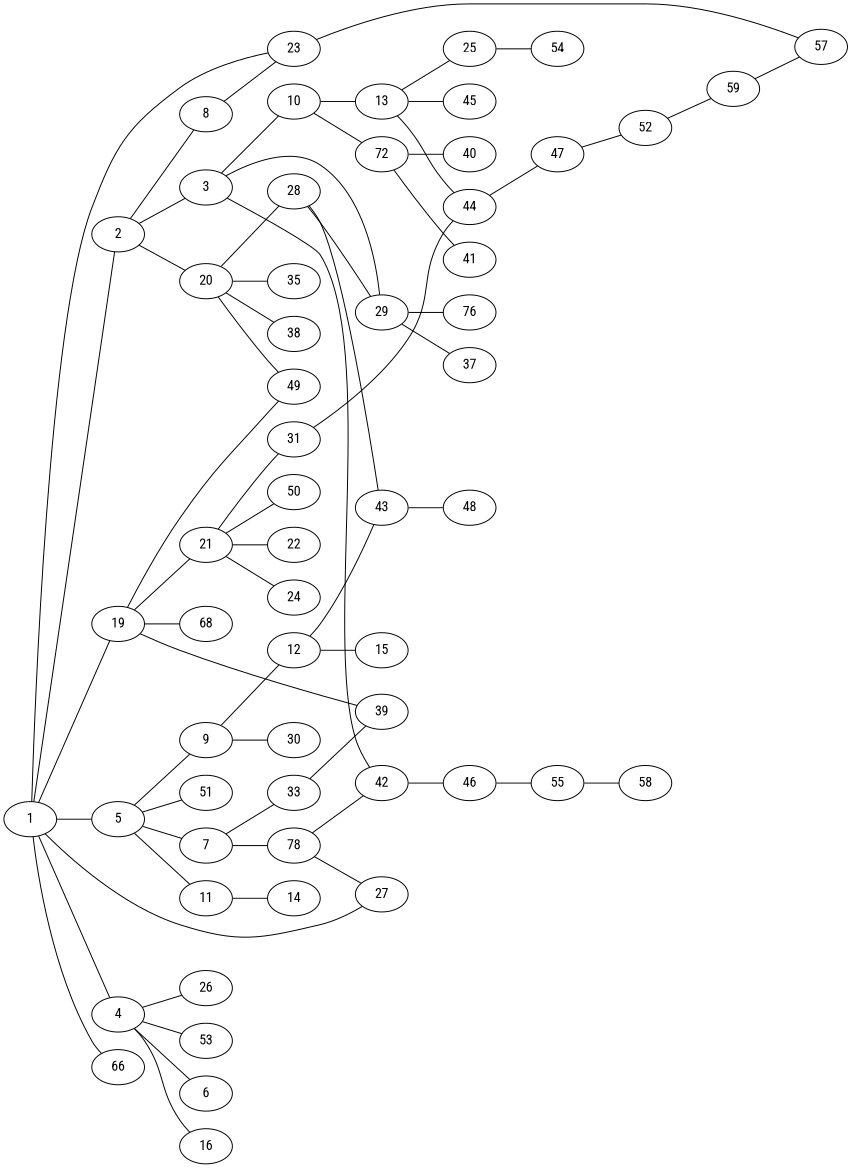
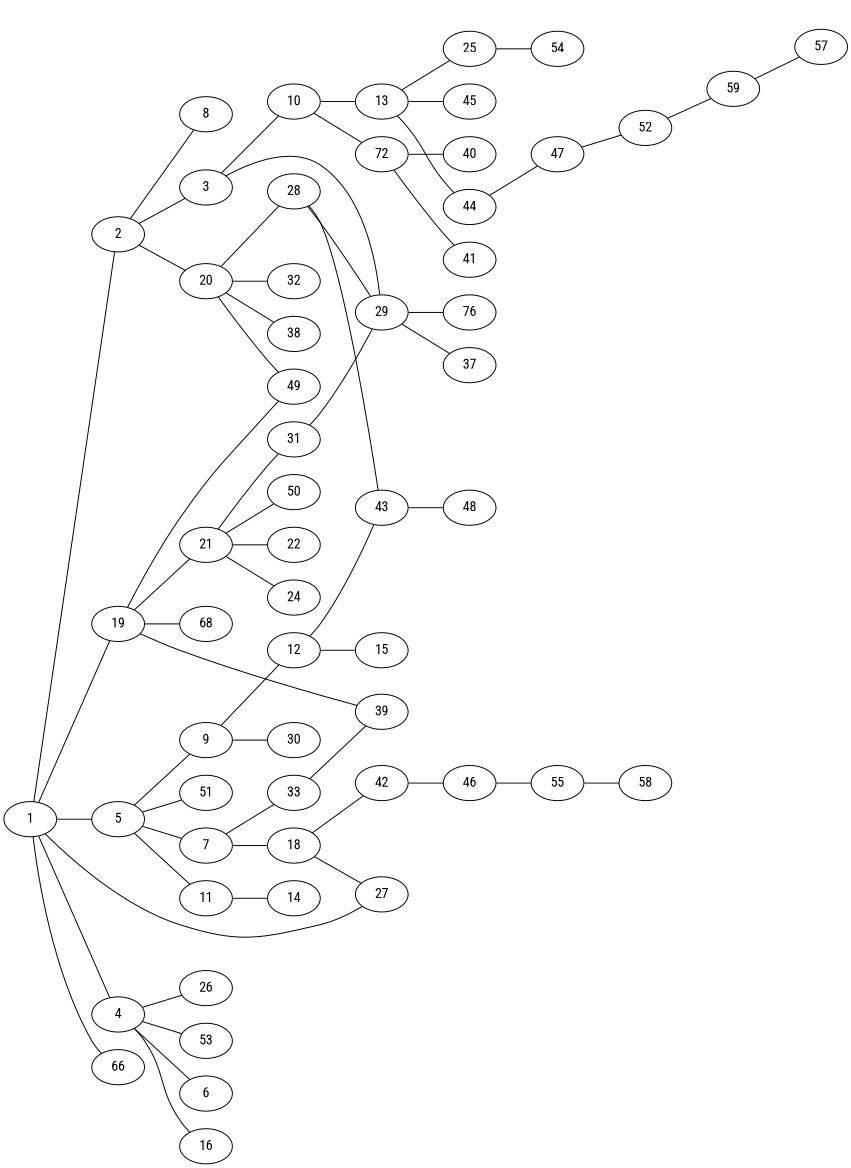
node "23": removed
node "35": label "35" -> "32"
edge "44" -- "31": now "29" -- "31"
edge "3" -- "42": removed
node "78": label "78" -> "18"
